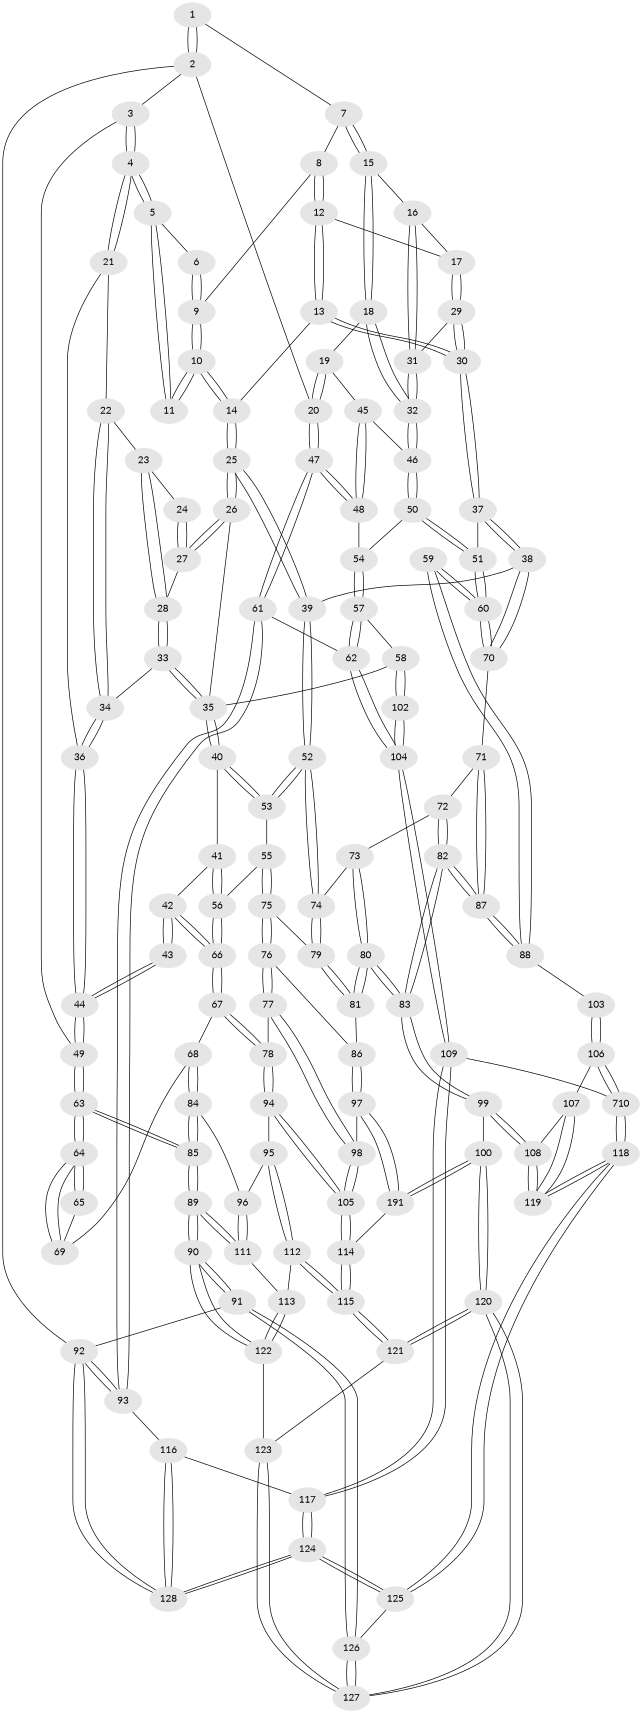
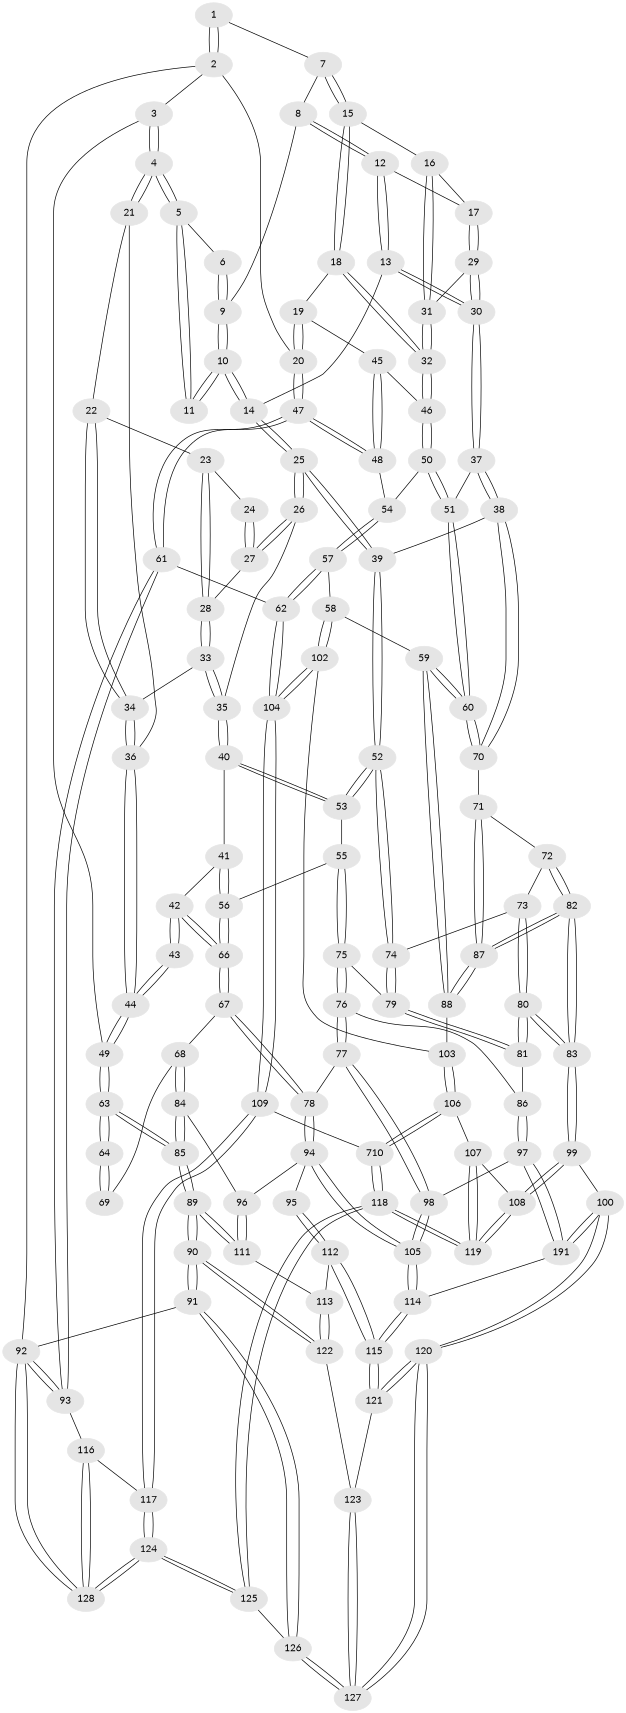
edge "58" -- "35": now "58" -- "59"
edge "102" -- "103": added
edge "95" -- "96": now "94" -- "96"
node "65": removed
